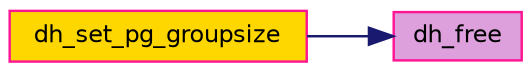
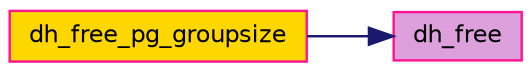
node "dh_set_pg_groupsize": label "dh_set_pg_groupsize" -> "dh_free_pg_groupsize"
